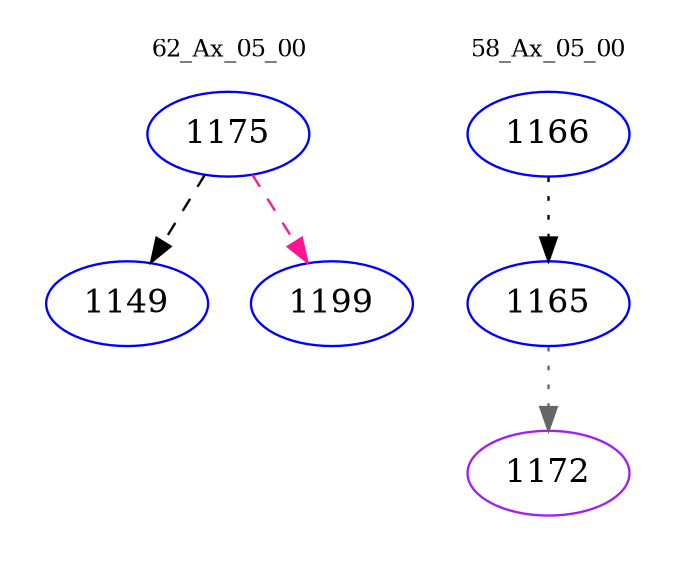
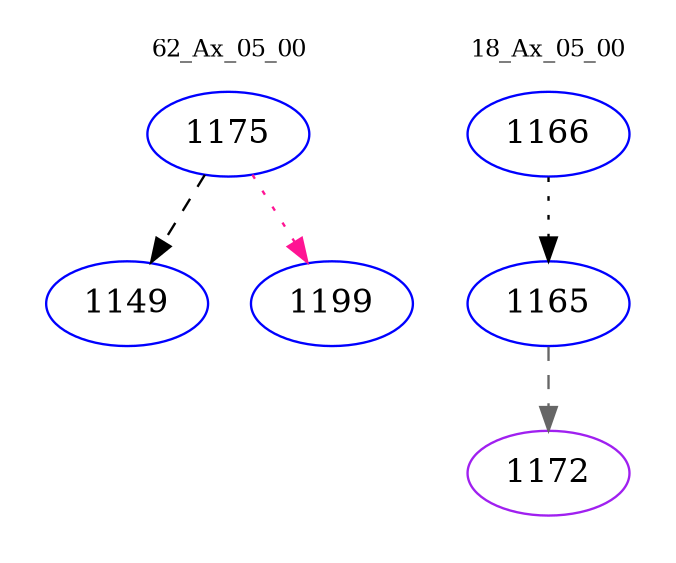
cluster "58_Ax_05_00": label "58_Ax_05_00" -> "18_Ax_05_00"
edge "1175" -> "1199": style dashed -> dotted
edge "1165" -> "1172": style dotted -> dashed
